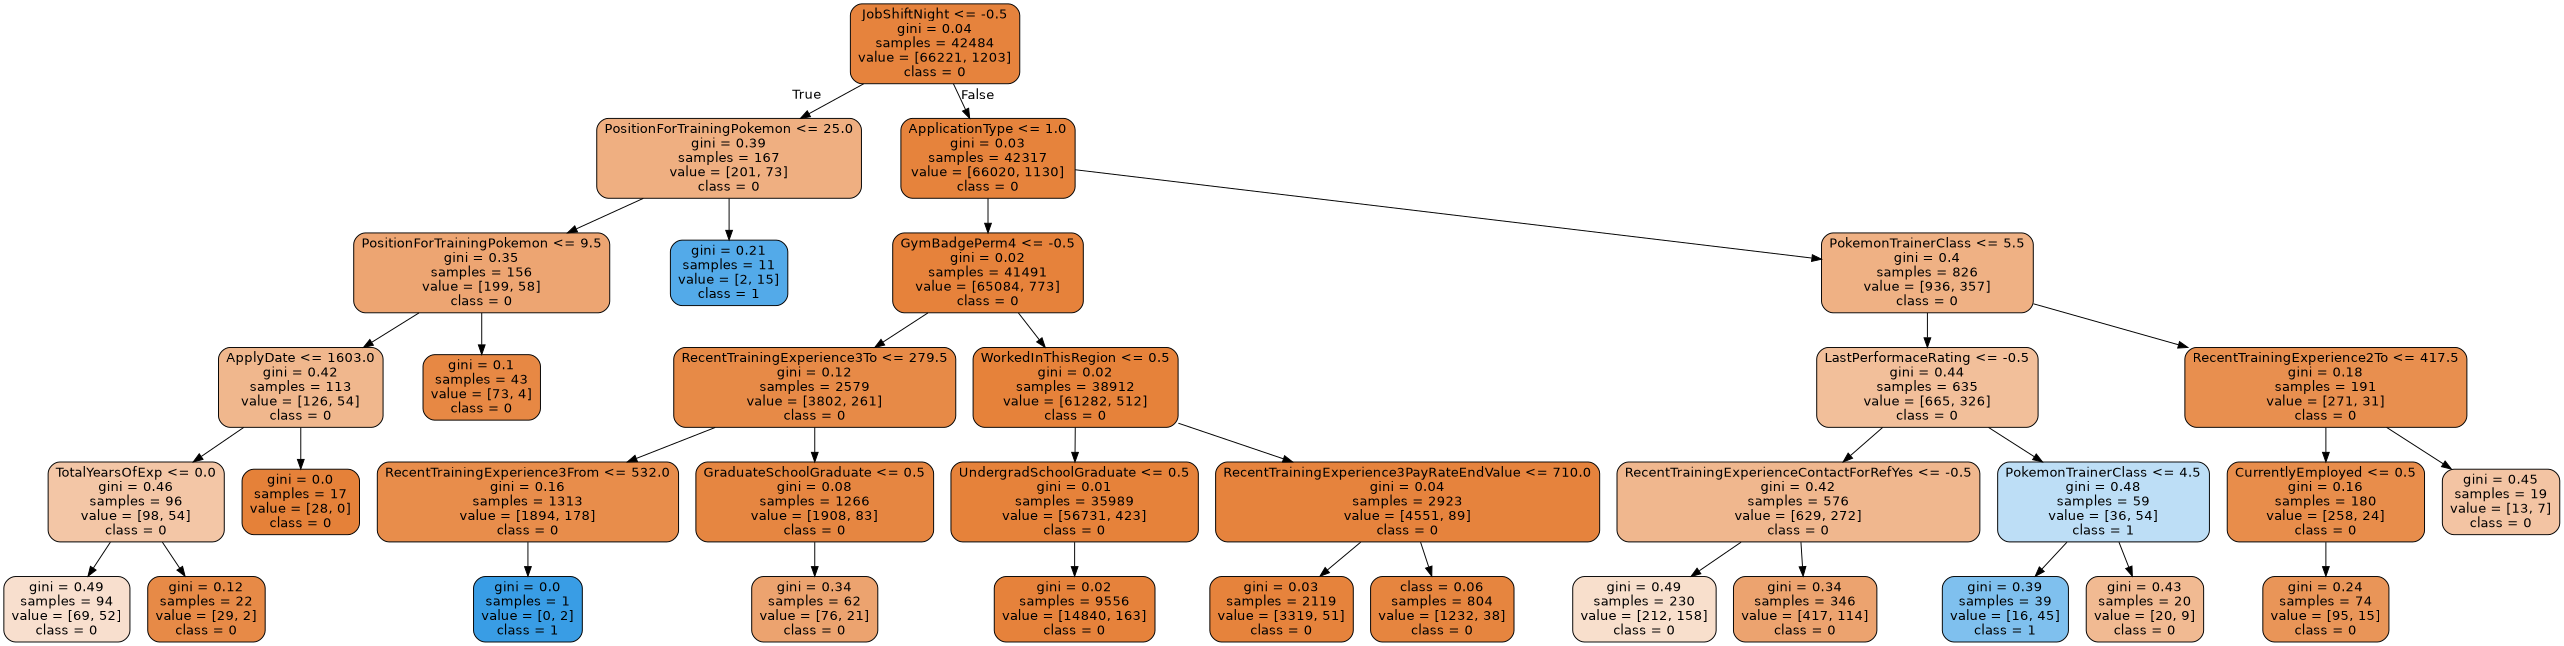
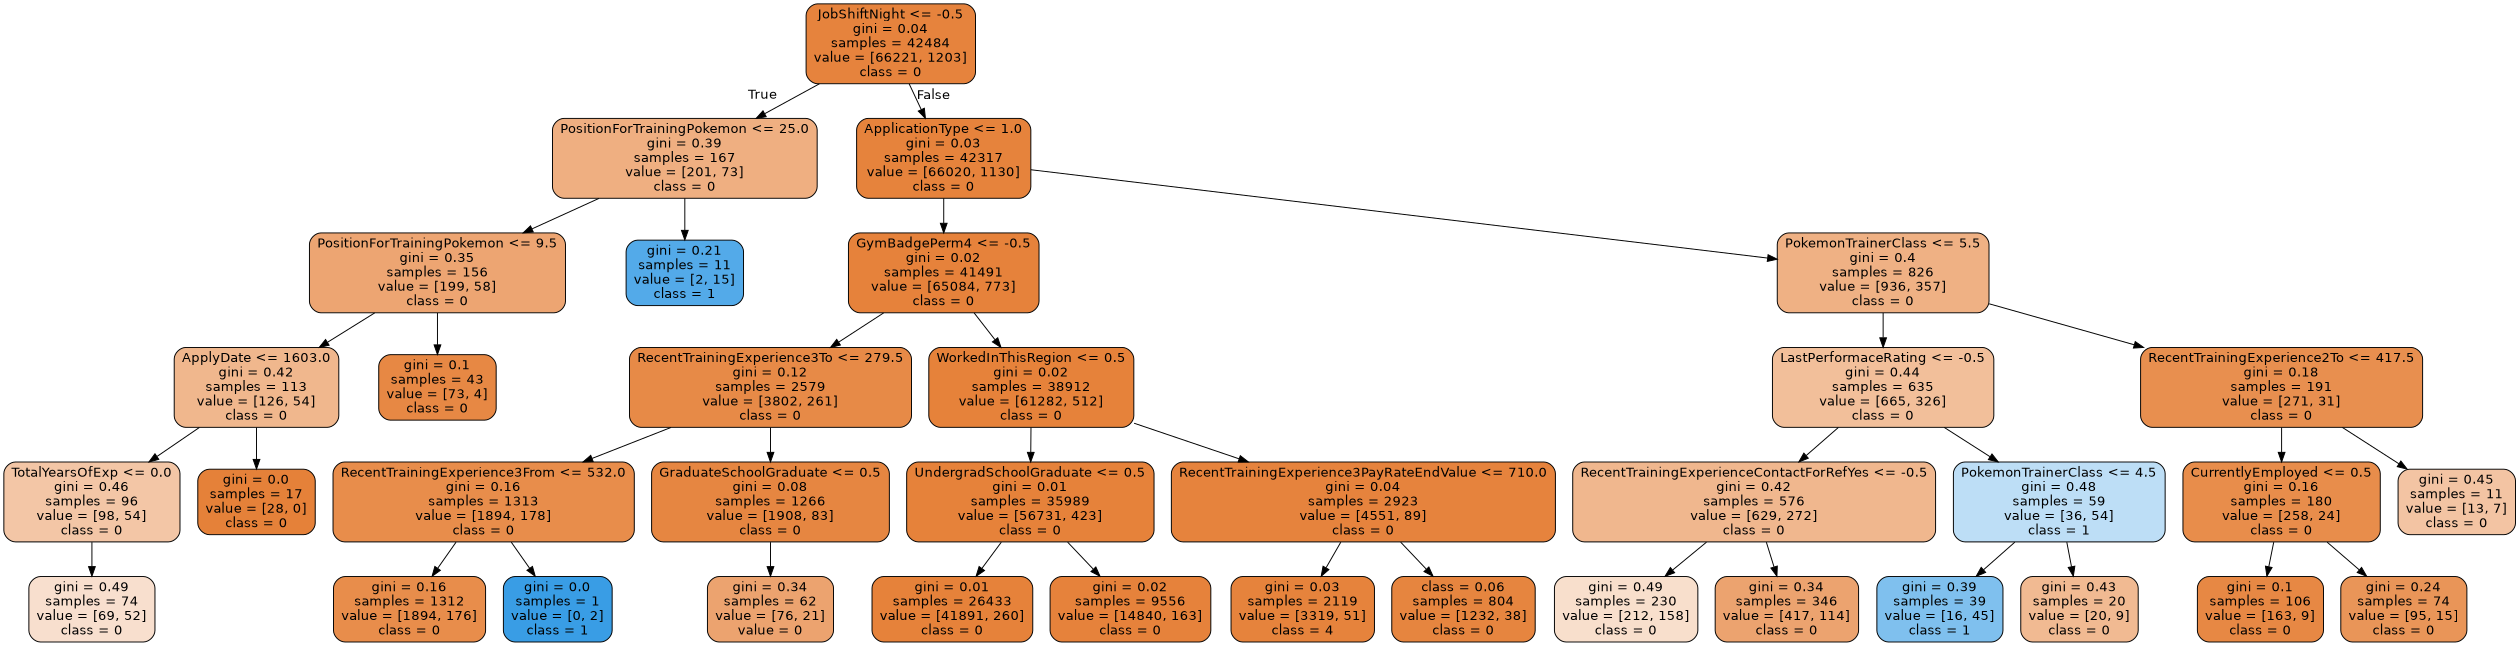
node "gini = 0.45 samples = 19 value = [13, 7] class = 0": label "gini = 0.45 samples = 19 value = [13, 7] class = 0" -> "gini = 0.45 samples = 11 value = [13, 7] class = 0"
node "gini = 0.49 samples = 94 value = [69, 52] class = 0": label "gini = 0.49 samples = 94 value = [69, 52] class = 0" -> "gini = 0.49 samples = 74 value = [69, 52] class = 0"
node "gini = 0.12 samples = 22 value = [29, 2] class = 0": removed
node "gini = 0.16 samples = 1312 value = [1894, 176] class = 0": added
node "gini = 0.34 samples = 62 value = [76, 21] class = 0": label "gini = 0.34 samples = 62 value = [76, 21] class = 0" -> "gini = 0.34 samples = 62 value = [76, 21] value = 0"
node "gini = 0.01 samples = 26433 value = [41891, 260] class = 0": added
node "gini = 0.03 samples = 2119 value = [3319, 51] class = 0": label "gini = 0.03 samples = 2119 value = [3319, 51] class = 0" -> "gini = 0.03 samples = 2119 value = [3319, 51] class = 4"
node "gini = 0.1 samples = 106 value = [163, 9] class = 0": added
